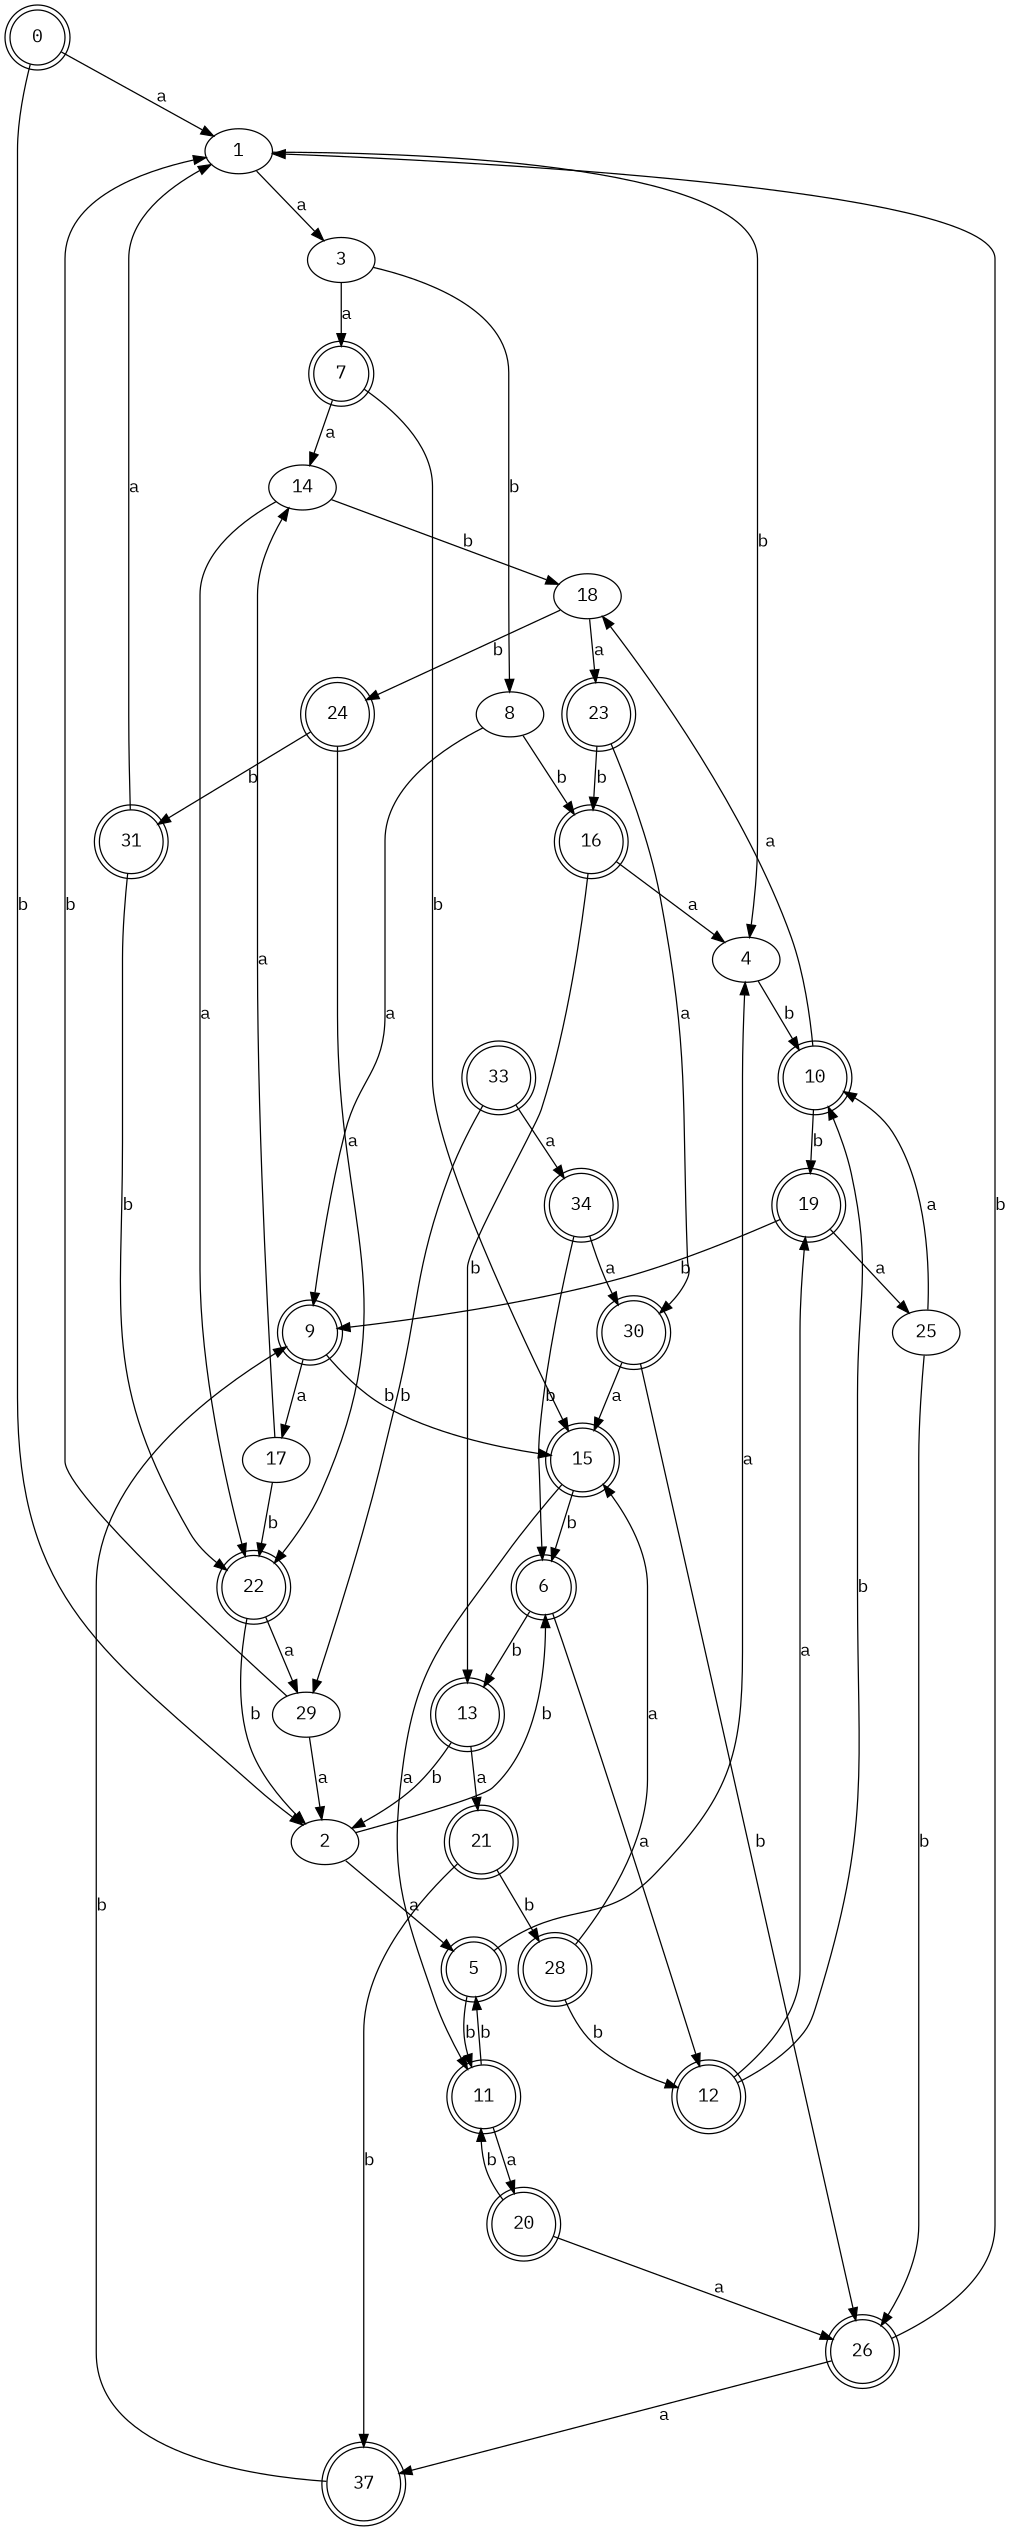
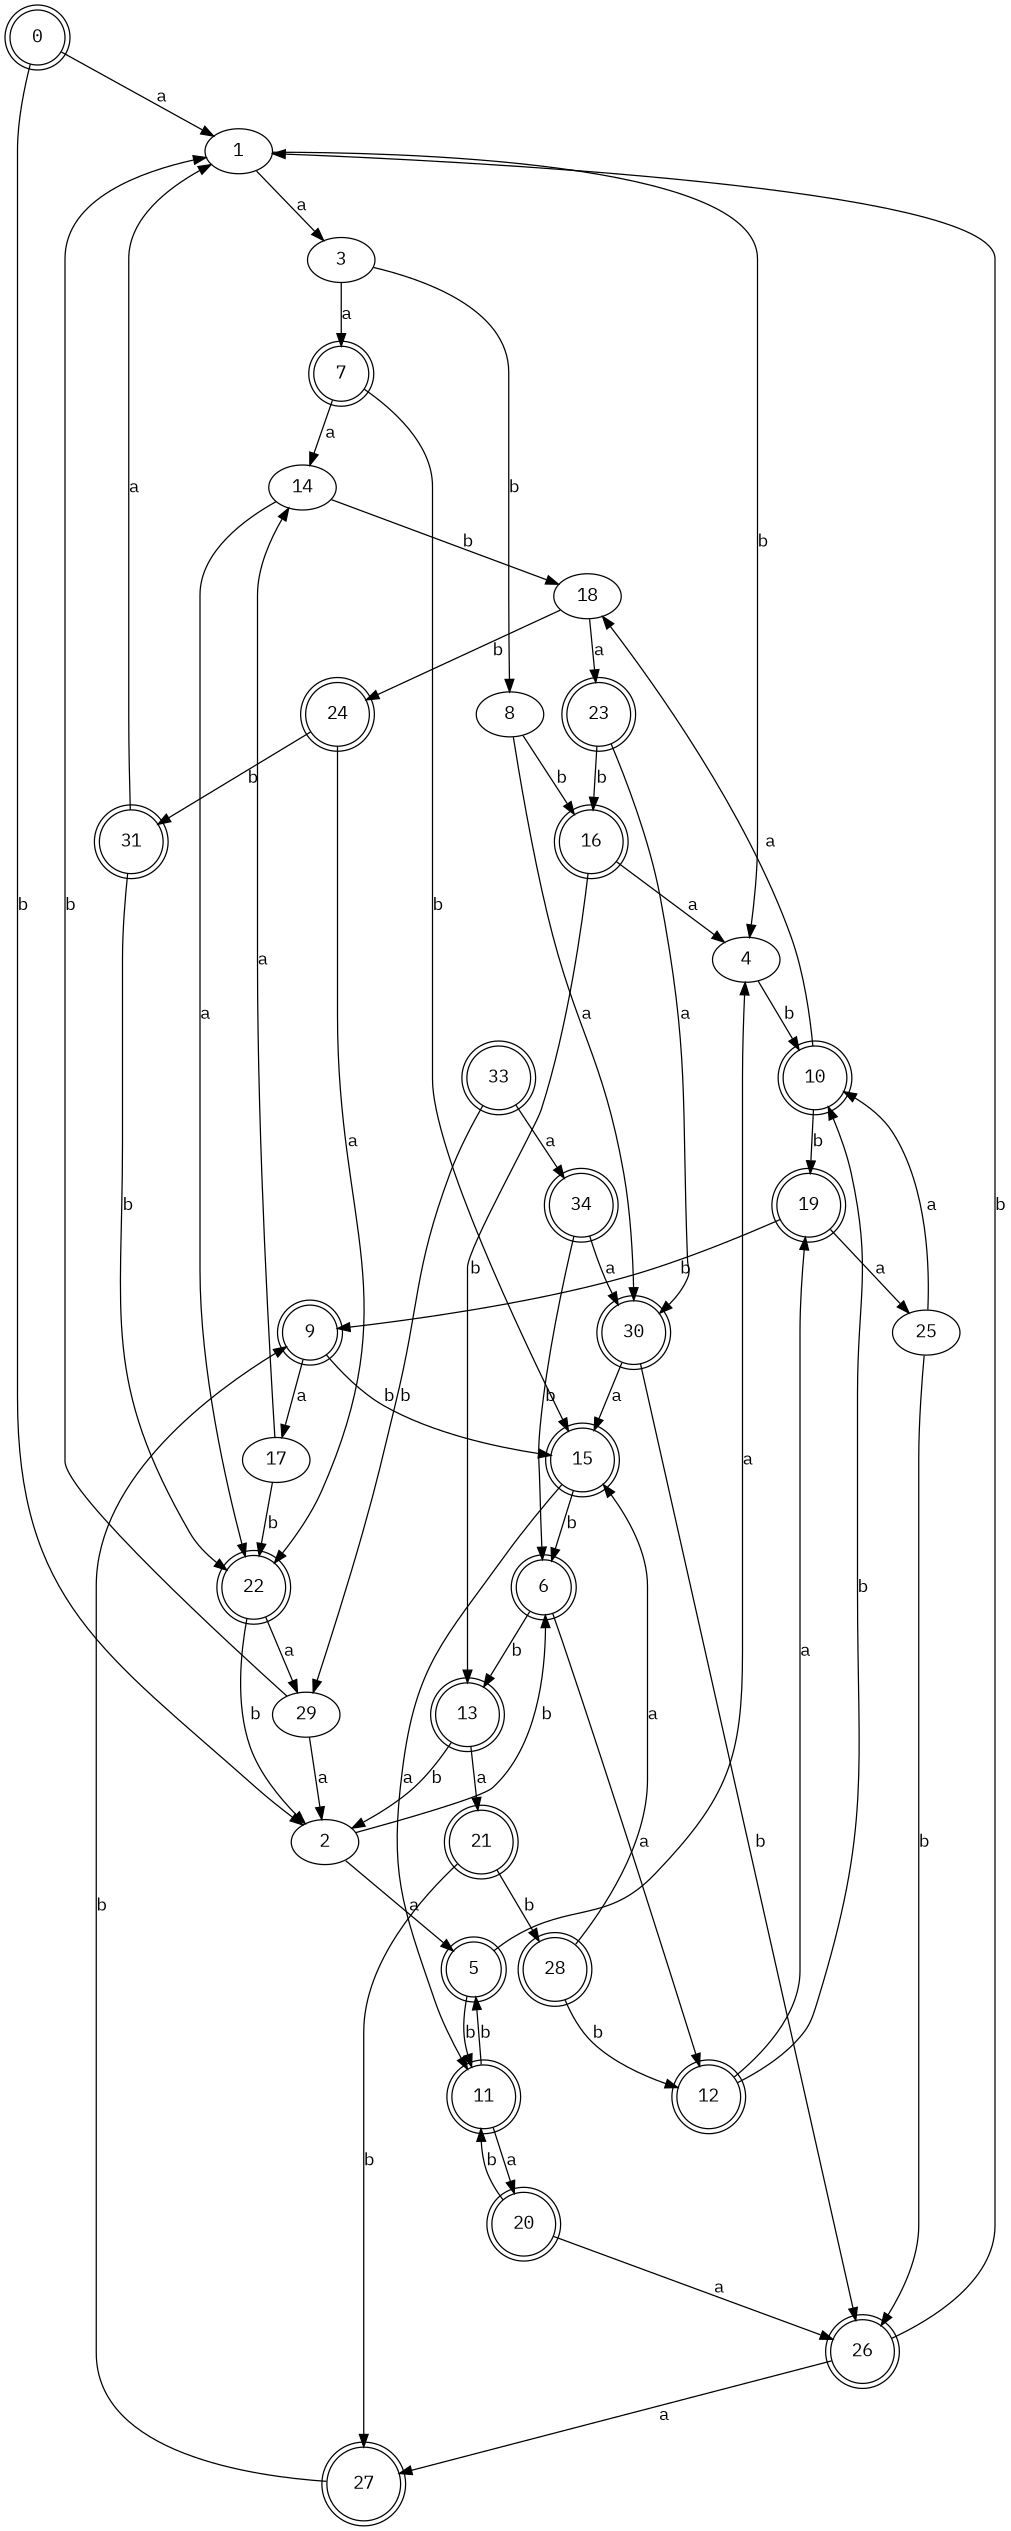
edge "8" -> "9": now "8" -> "30"
node "37": label "37" -> "27"
